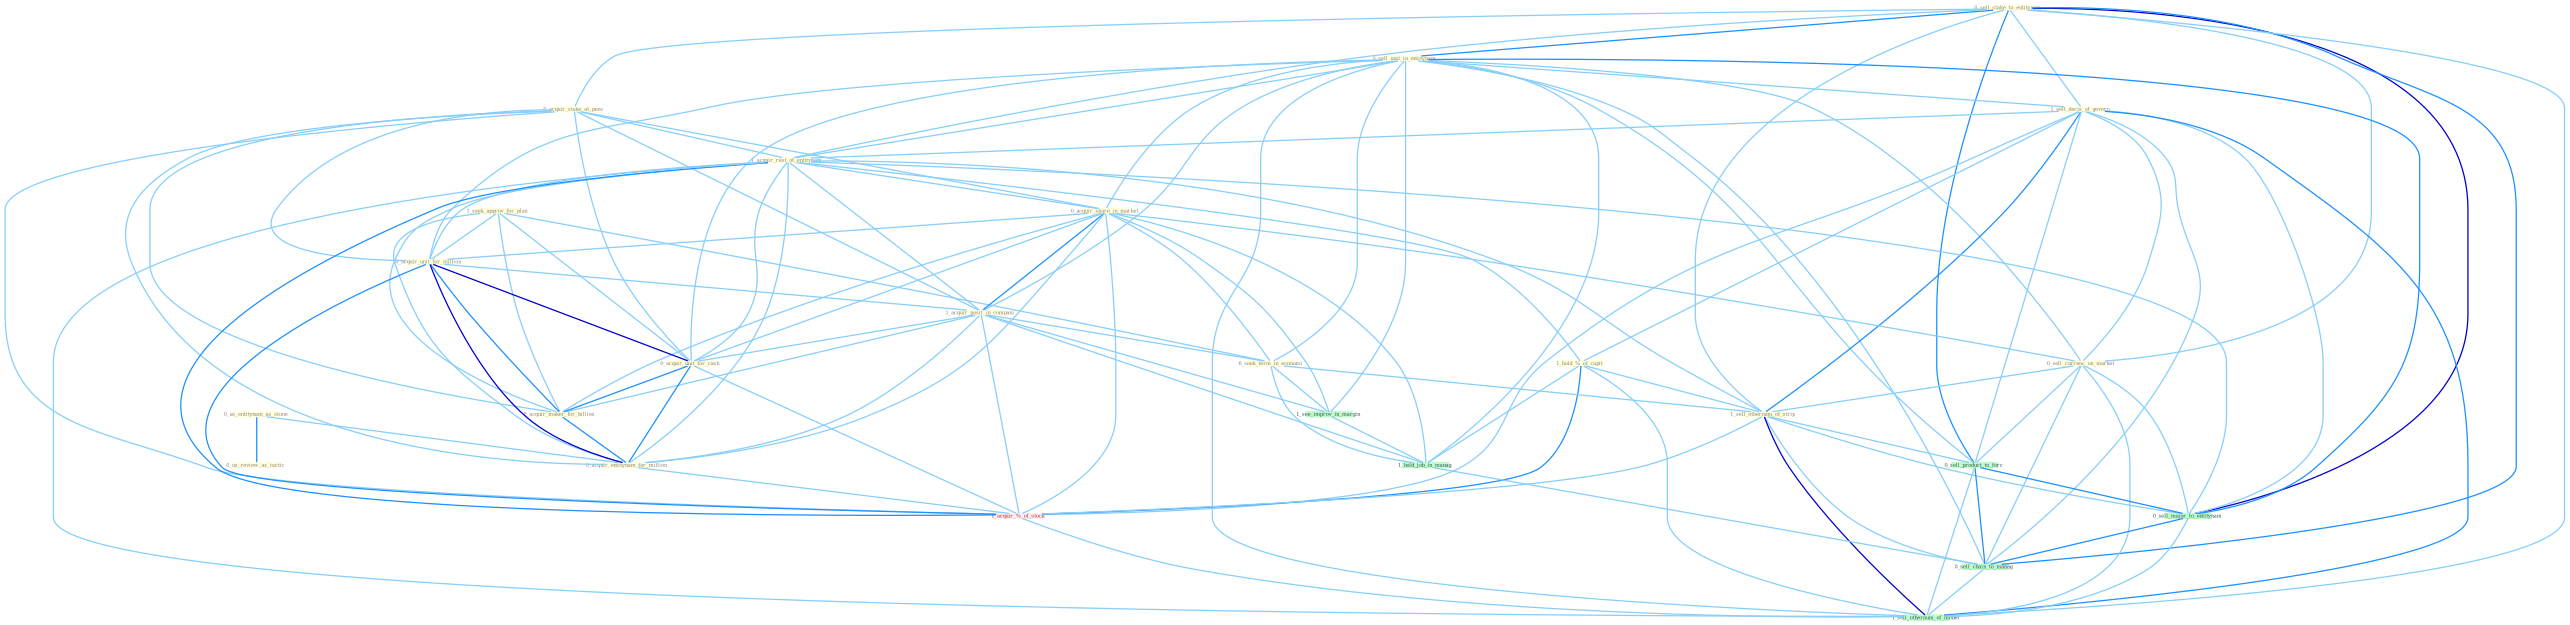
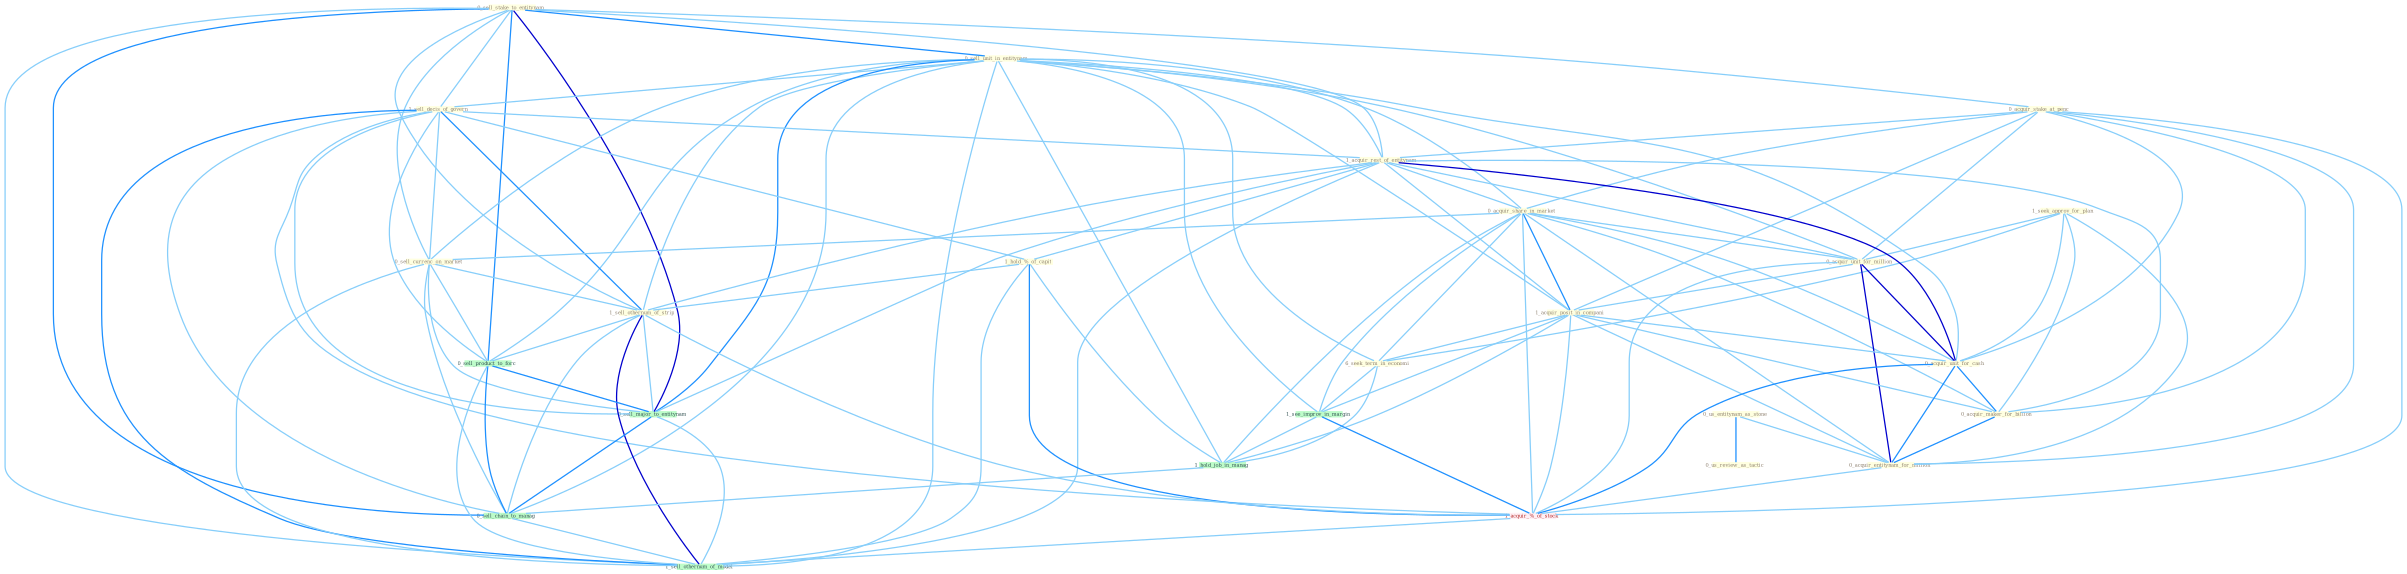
edge "1_acquir_rest_of_entitynam" -- "0_acquir_unit_for_cash": color #87cefa -> #0000cd
edge "1_acquir_rest_of_entitynam" -- "0_acquir_entitynam_for_million": removed
edge "0_acquir_unit_for_million" -- "0_acquir_maker_for_billion": removed
edge "6_seek_term_in_economi" -- "1_sell_othernum_of_strip": now "0_sell_unit_in_entitynam" -- "1_sell_othernum_of_strip"
edge "0_acquir_unit_for_cash" -- "1_acquir_%_of_stock": color #87cefa -> #1e90ff
edge "0_acquir_unit_for_million" -- "1_acquir_%_of_stock": color #1e90ff -> #87cefa
edge "1_acquir_rest_of_entitynam" -- "1_acquir_%_of_stock": now "1_see_improv_in_margin" -- "1_acquir_%_of_stock"
